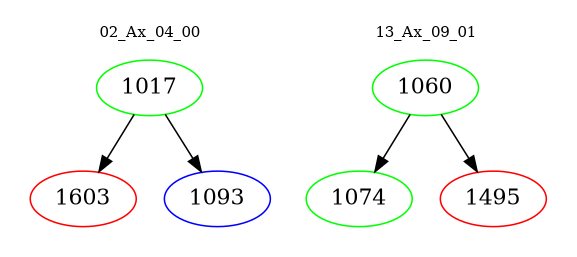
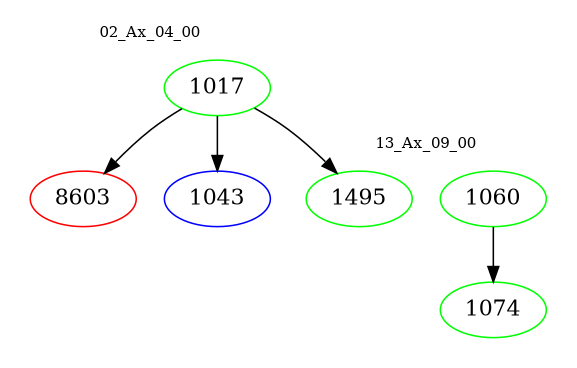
cluster "13_Ax_09_01": label "13_Ax_09_01" -> "13_Ax_09_00"
edge "1060" -> "1495": now "1017" -> "1495"
node "1603": label "1603" -> "8603"
node "1093": label "1093" -> "1043"
node "1495": color red -> green
